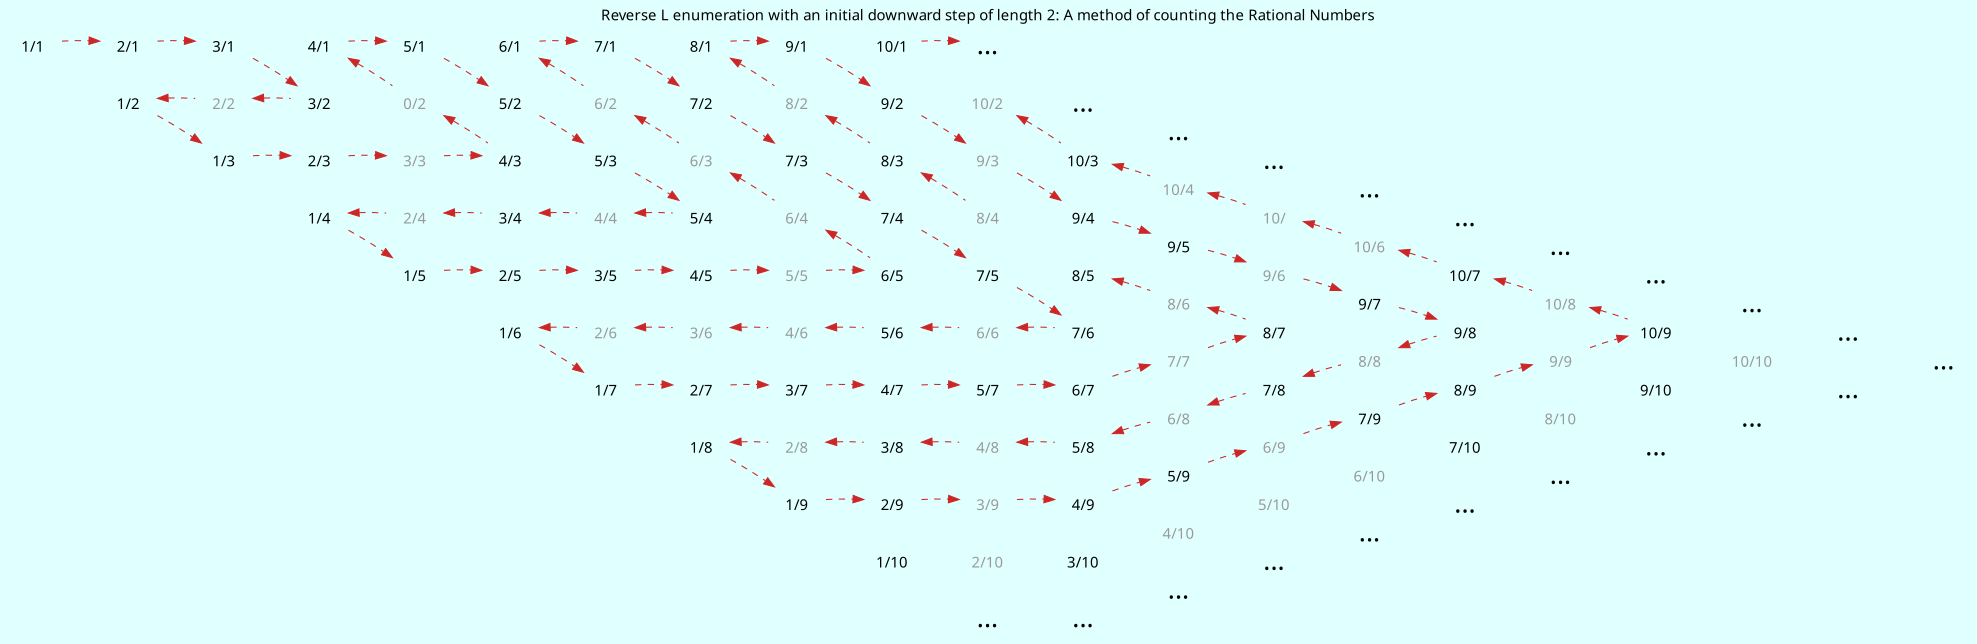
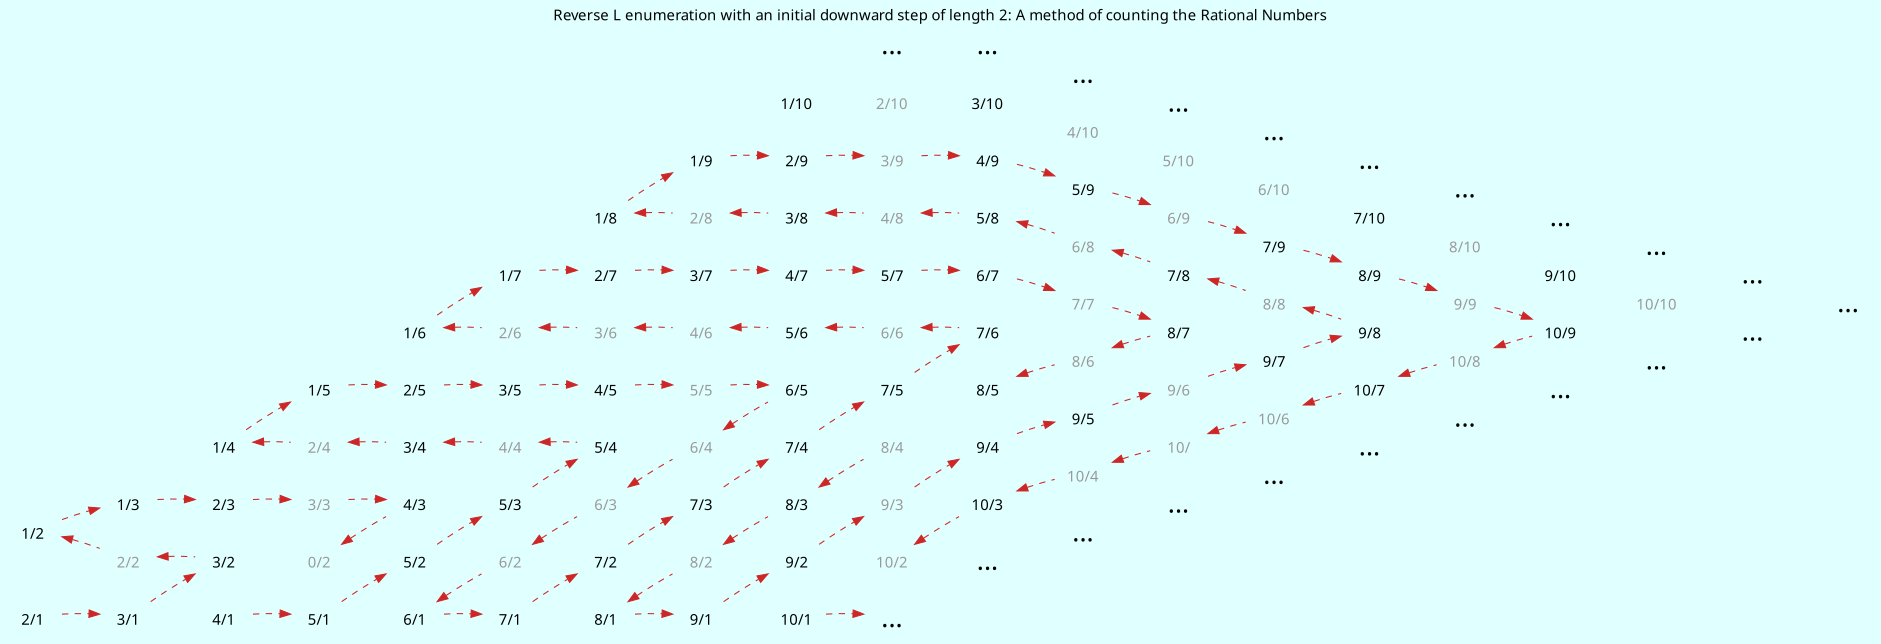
node "1/1": removed
edge "0/2" -> "4/1": removed
